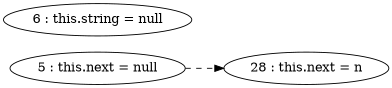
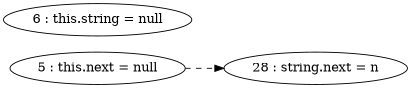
node "28 : this.next = n": label "28 : this.next = n" -> "28 : string.next = n"
